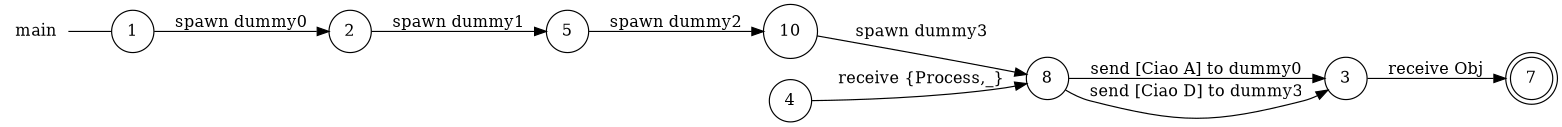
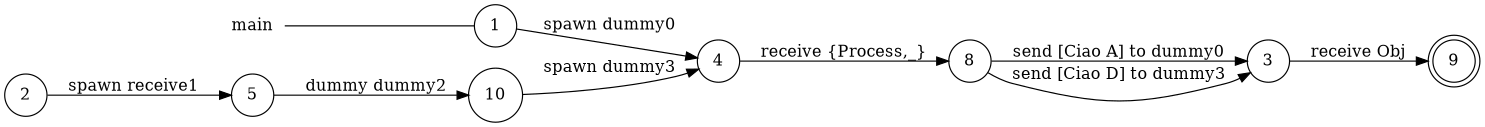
edge "2" -> "5": label "spawn dummy1" -> "spawn receive1"
edge "5" -> "10": label "spawn dummy2" -> "dummy dummy2"
edge "1" -> "2": now "1" -> "4"
edge "10" -> "8": now "10" -> "4"
node "7": label "7" -> "9"
